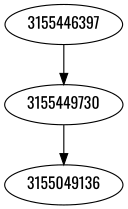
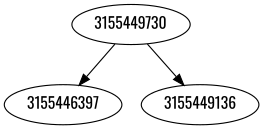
edge "3155446397" -> "3155449730": reversed
node "3155049136": label "3155049136" -> "3155449136"
